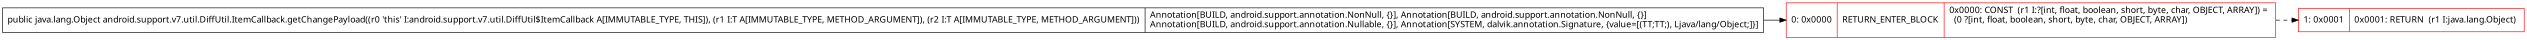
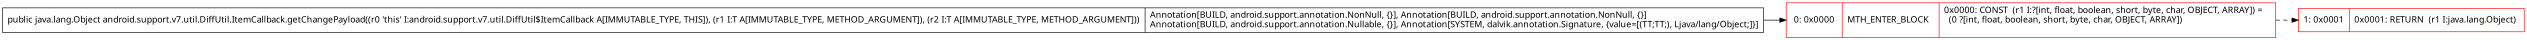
node "0: 0x0000": text "RETURN_ENTER_BLOCK" -> "MTH_ENTER_BLOCK"
